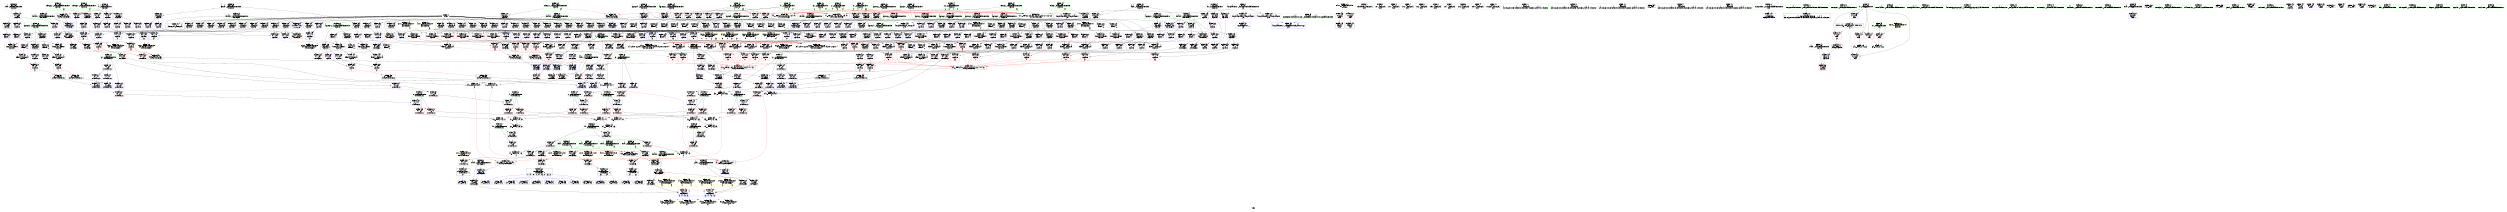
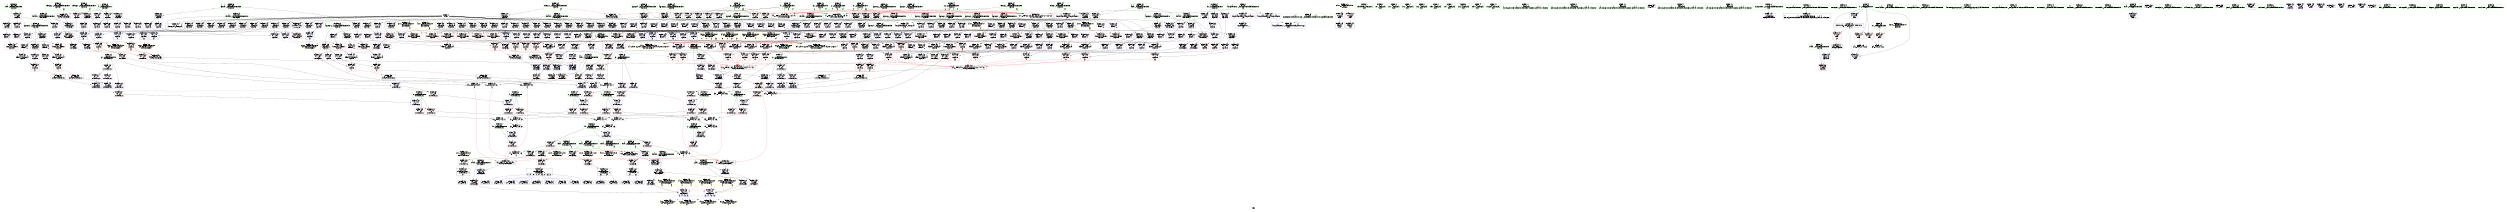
node "NodeID: 696": added
